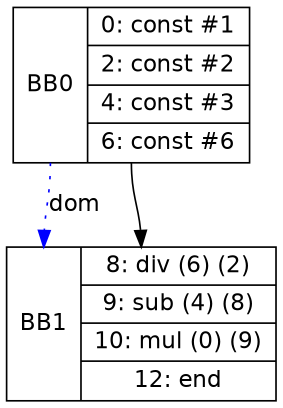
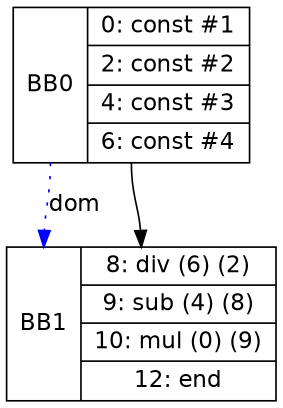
node "BB0": text "6: const #6" -> "6: const #4"
